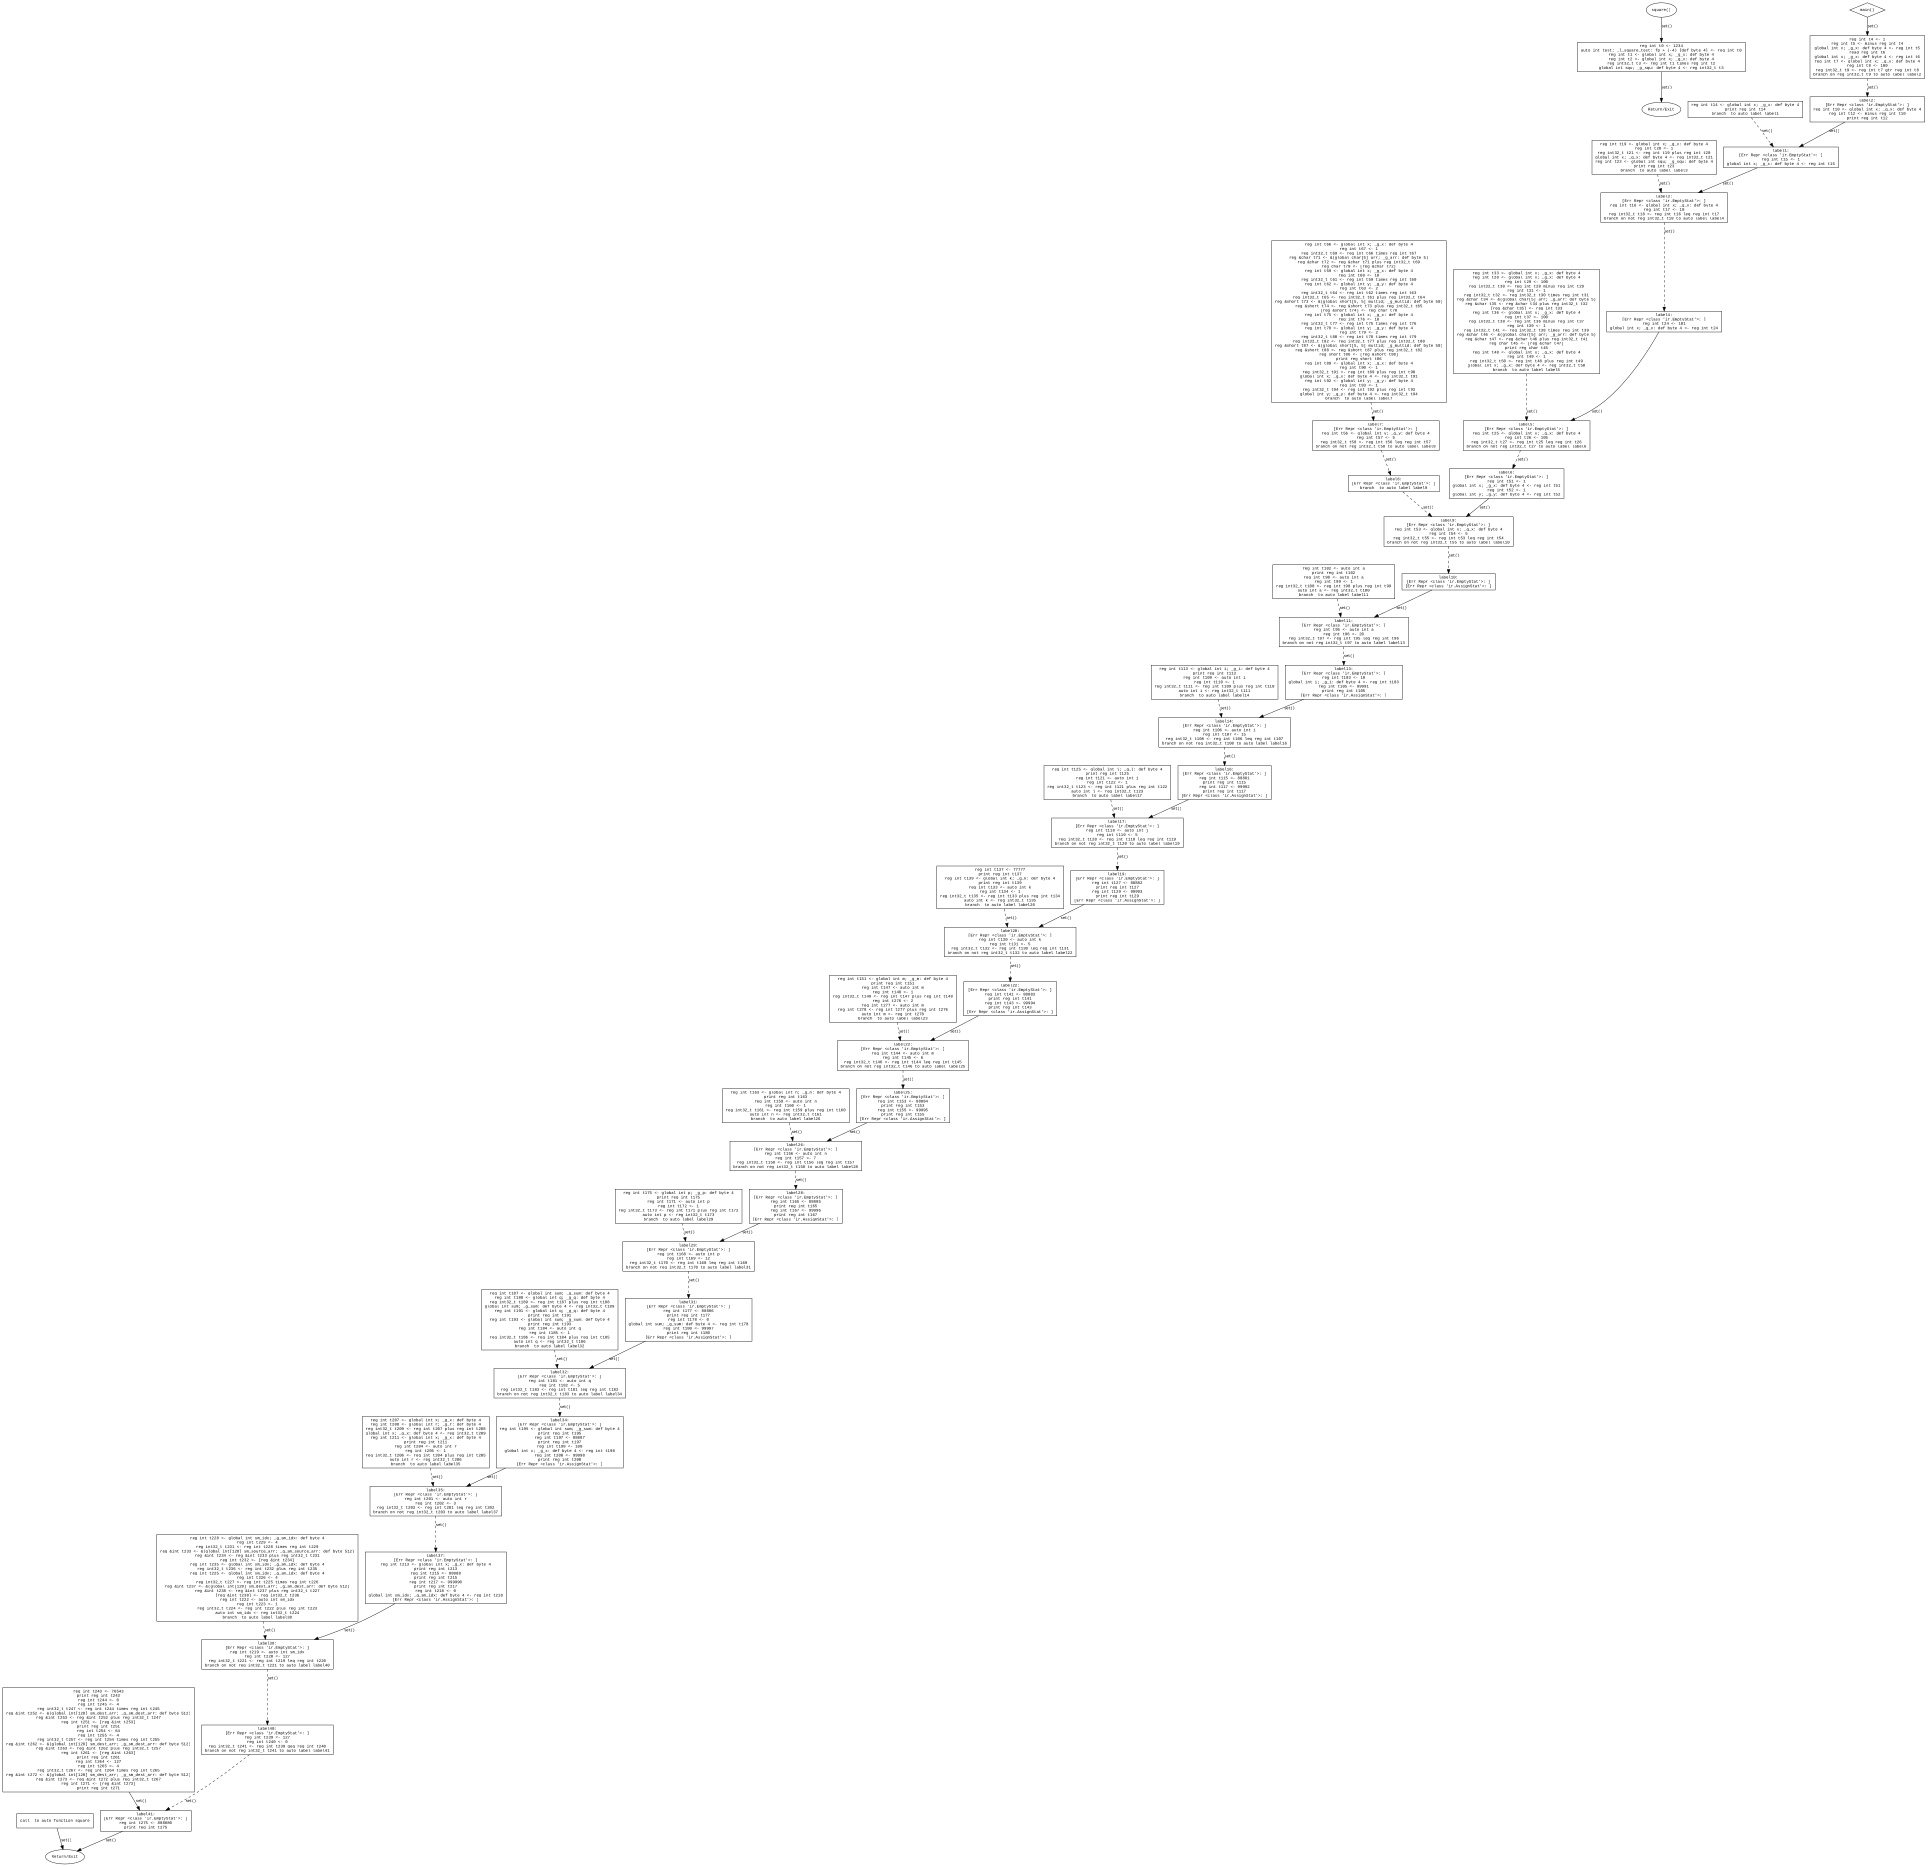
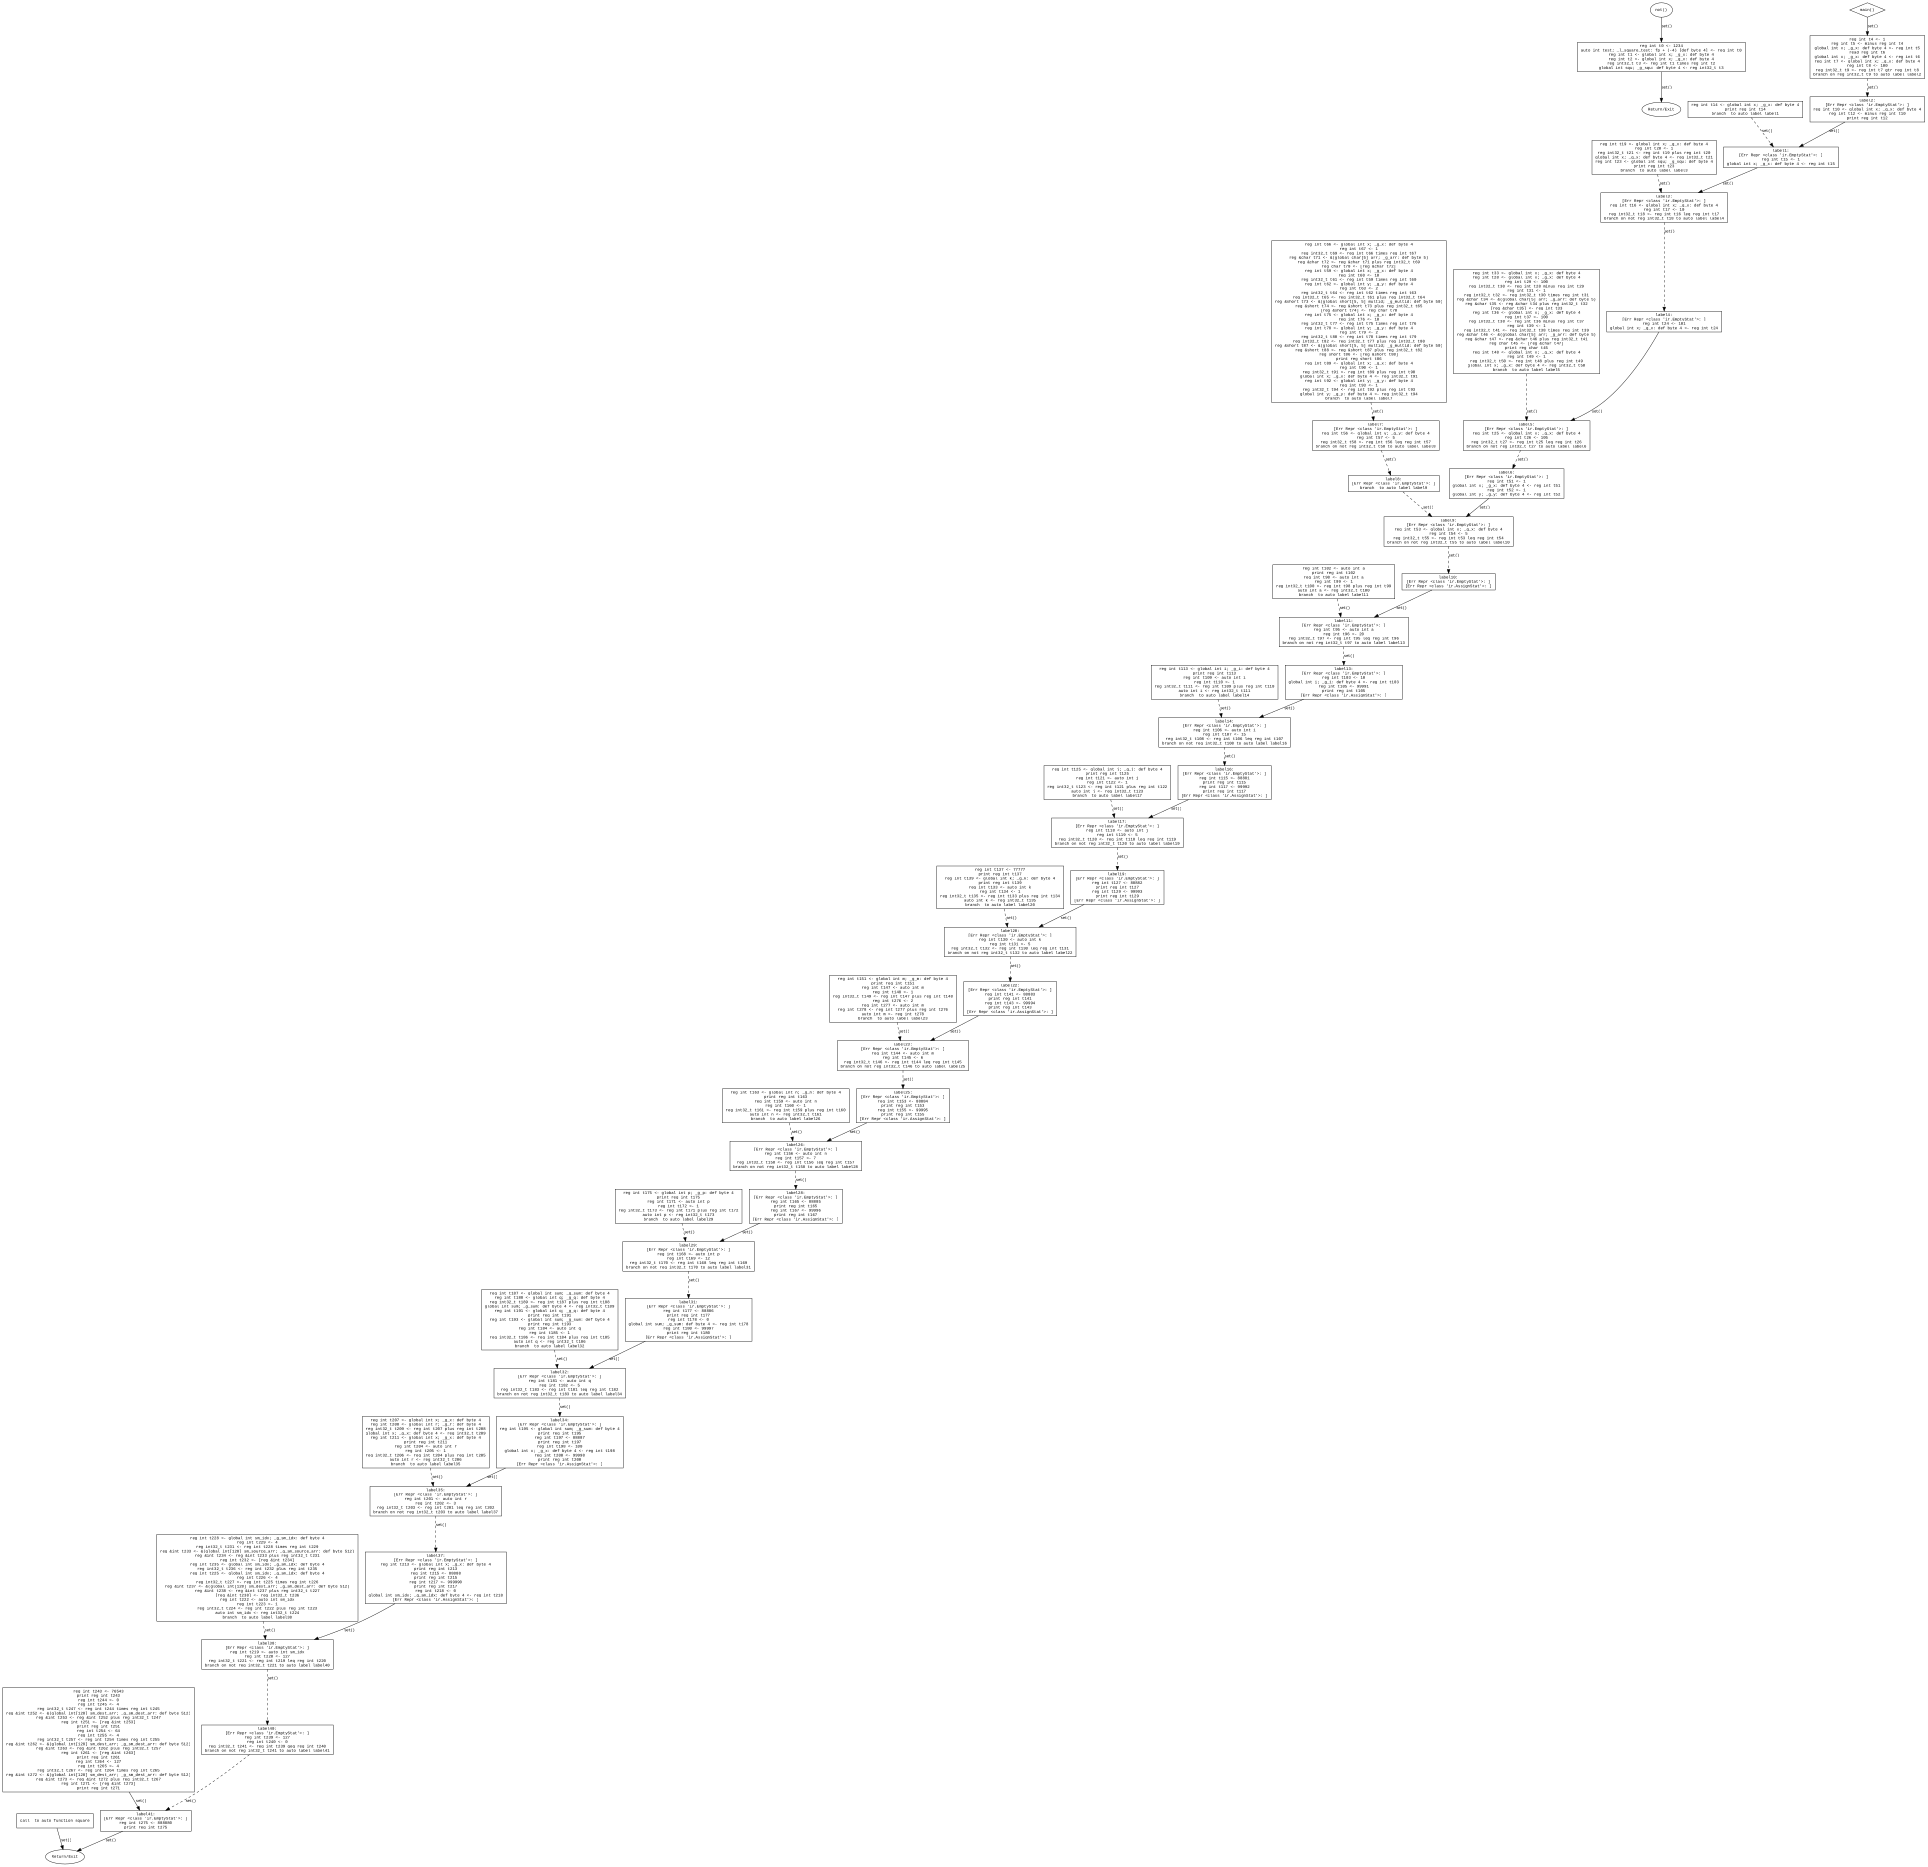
node "square()": label "square()" -> "not()"
